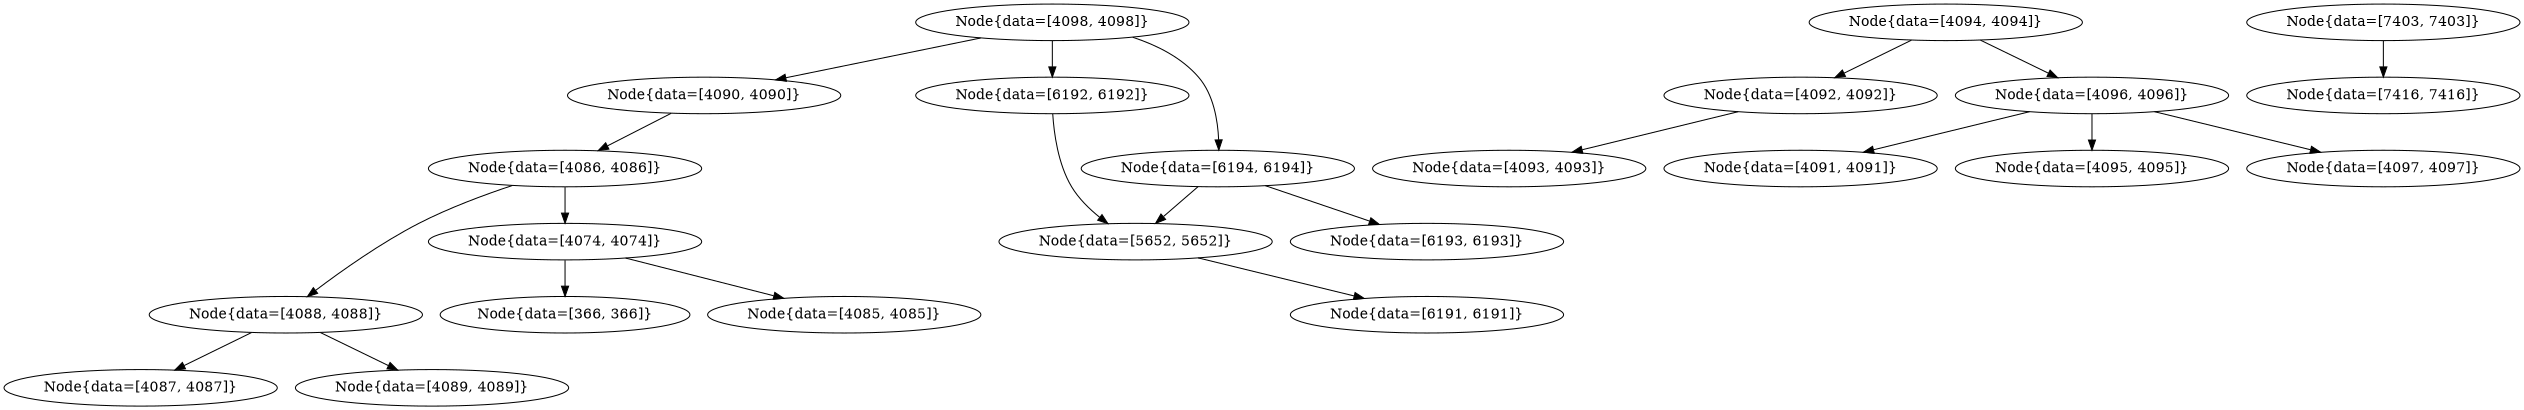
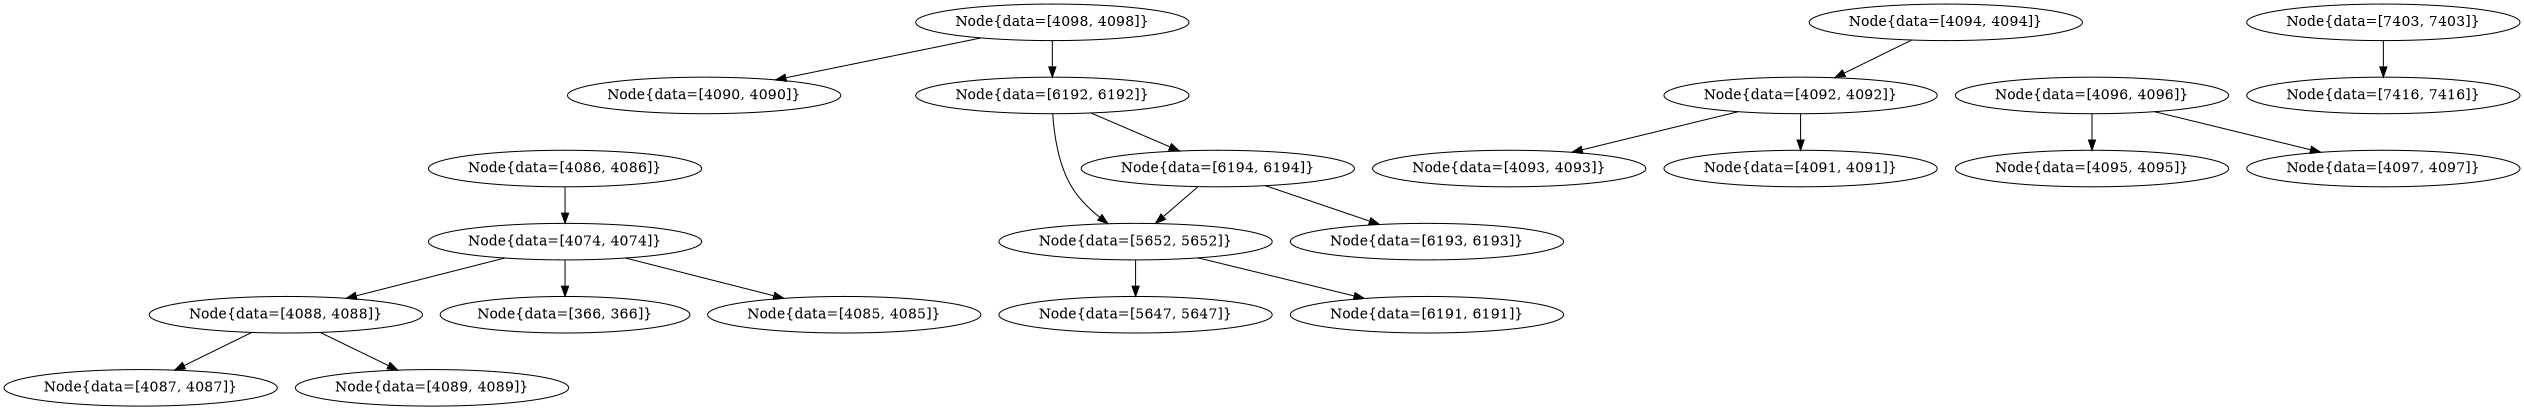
edge "Node{data=[4094, 4094]}" -> "Node{data=[4096, 4096]}": removed
edge "Node{data=[4098, 4098]}" -> "Node{data=[6194, 6194]}": now "Node{data=[6192, 6192]}" -> "Node{data=[6194, 6194]}"
edge "Node{data=[4090, 4090]}" -> "Node{data=[4086, 4086]}": removed
edge "Node{data=[4096, 4096]}" -> "Node{data=[4091, 4091]}": now "Node{data=[4092, 4092]}" -> "Node{data=[4091, 4091]}"
edge "Node{data=[4086, 4086]}" -> "Node{data=[4088, 4088]}": now "Node{data=[4074, 4074]}" -> "Node{data=[4088, 4088]}"
node "Node{data=[5647, 5647]}": added
